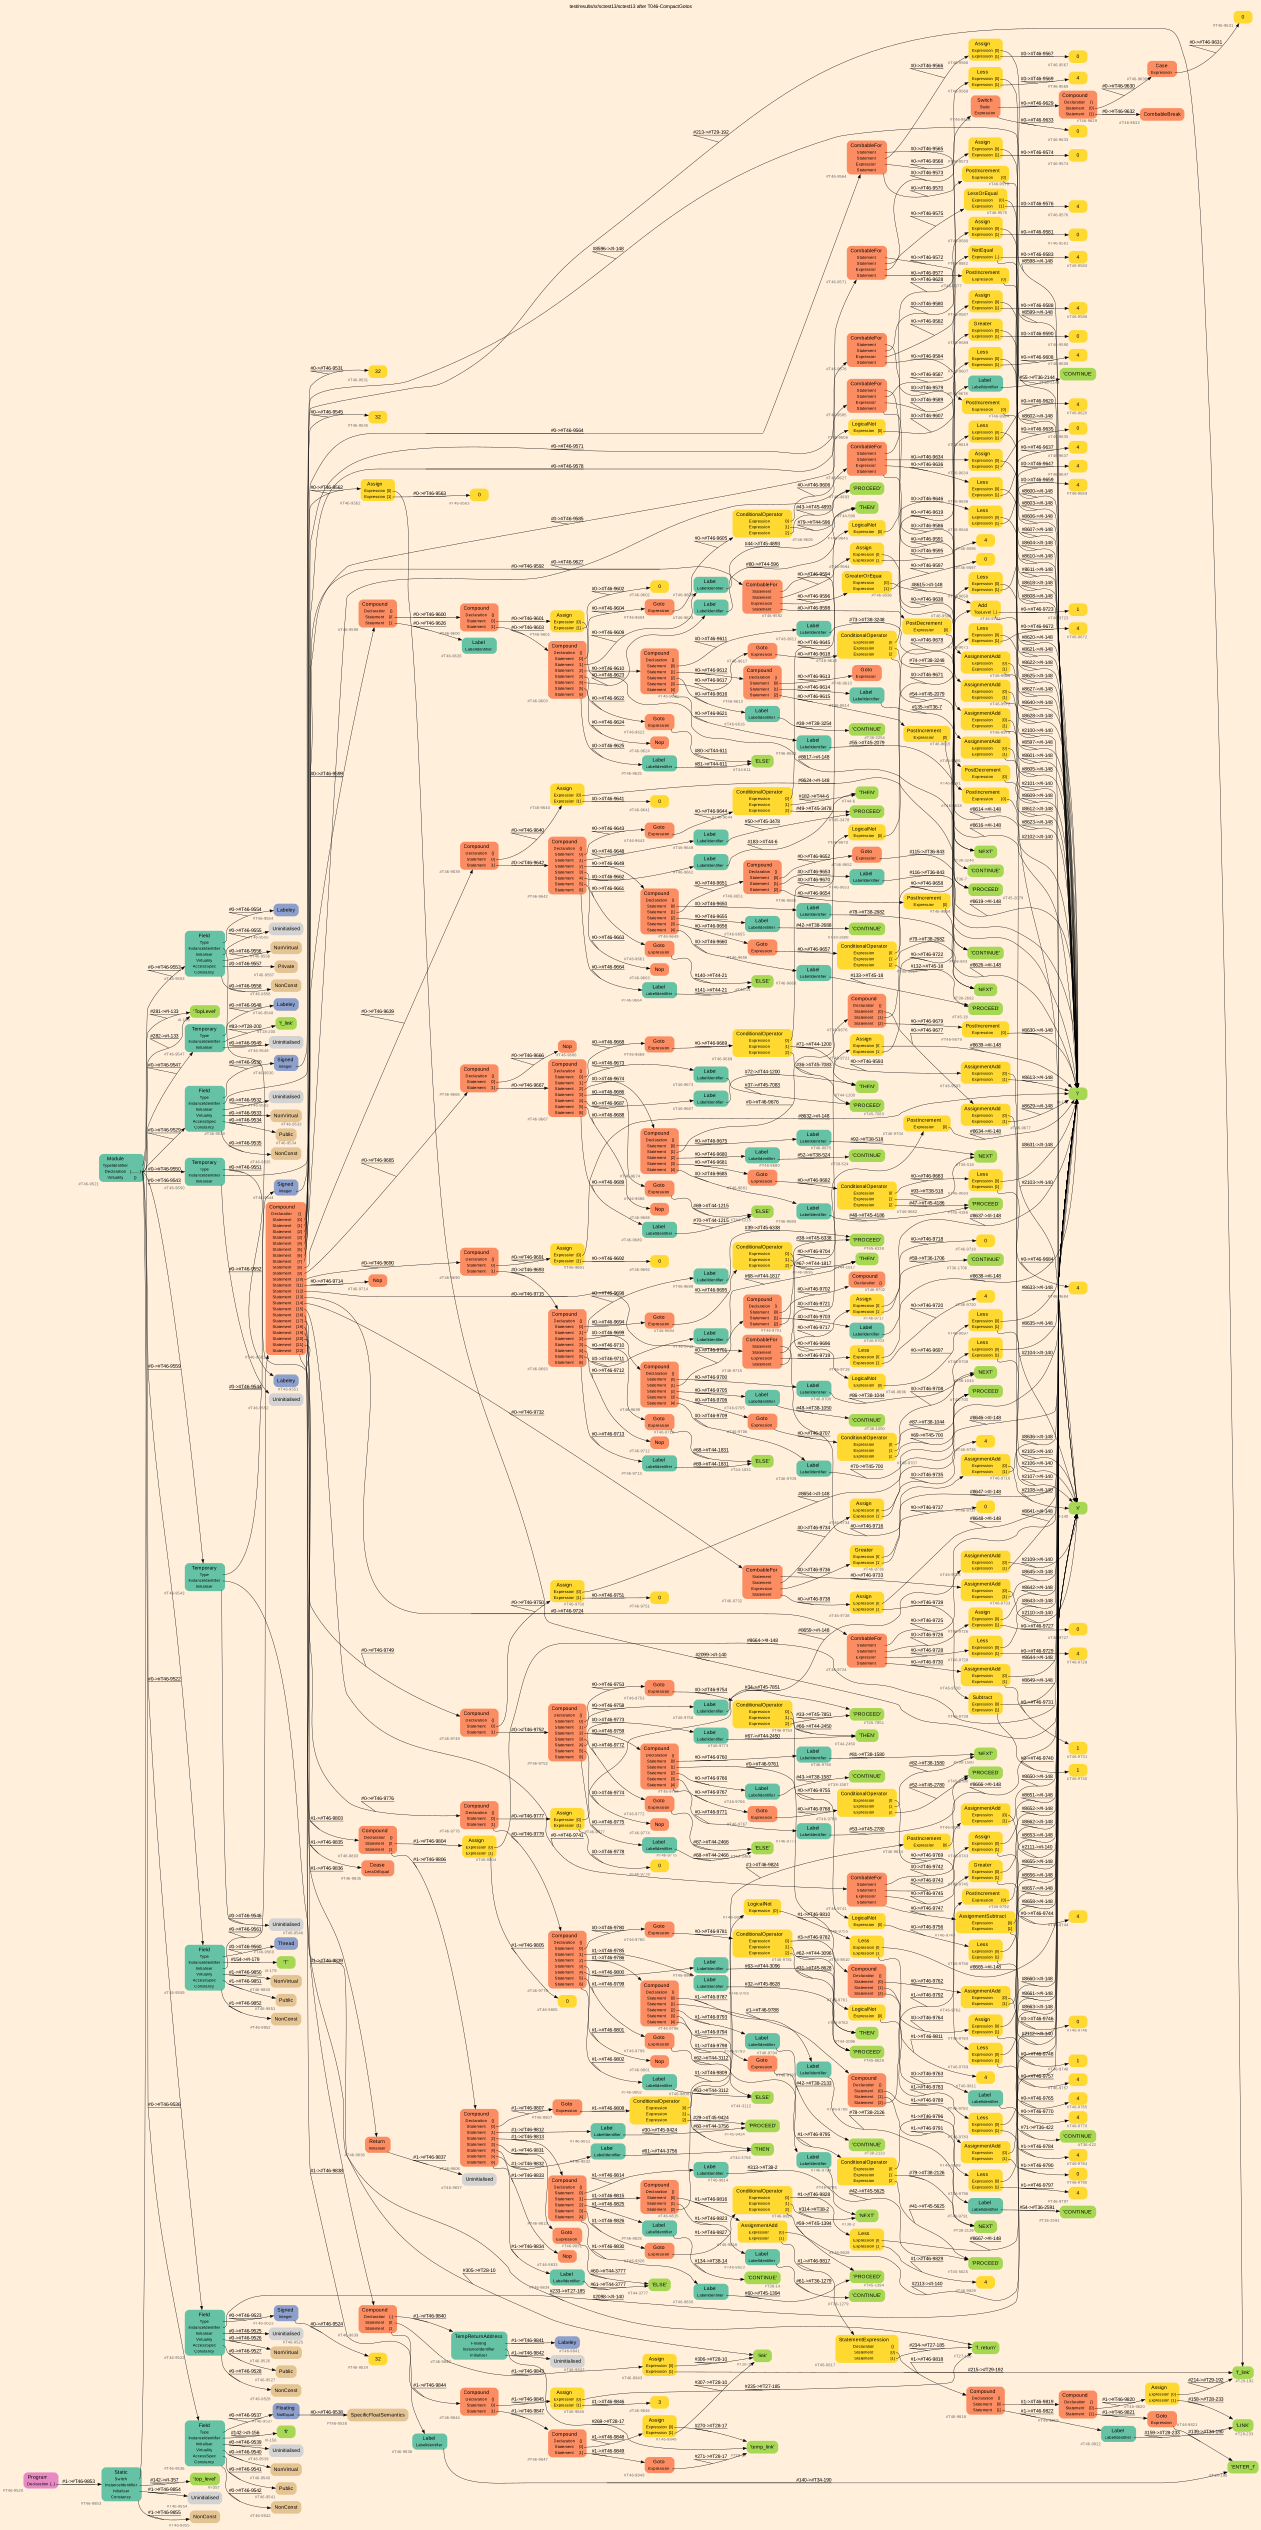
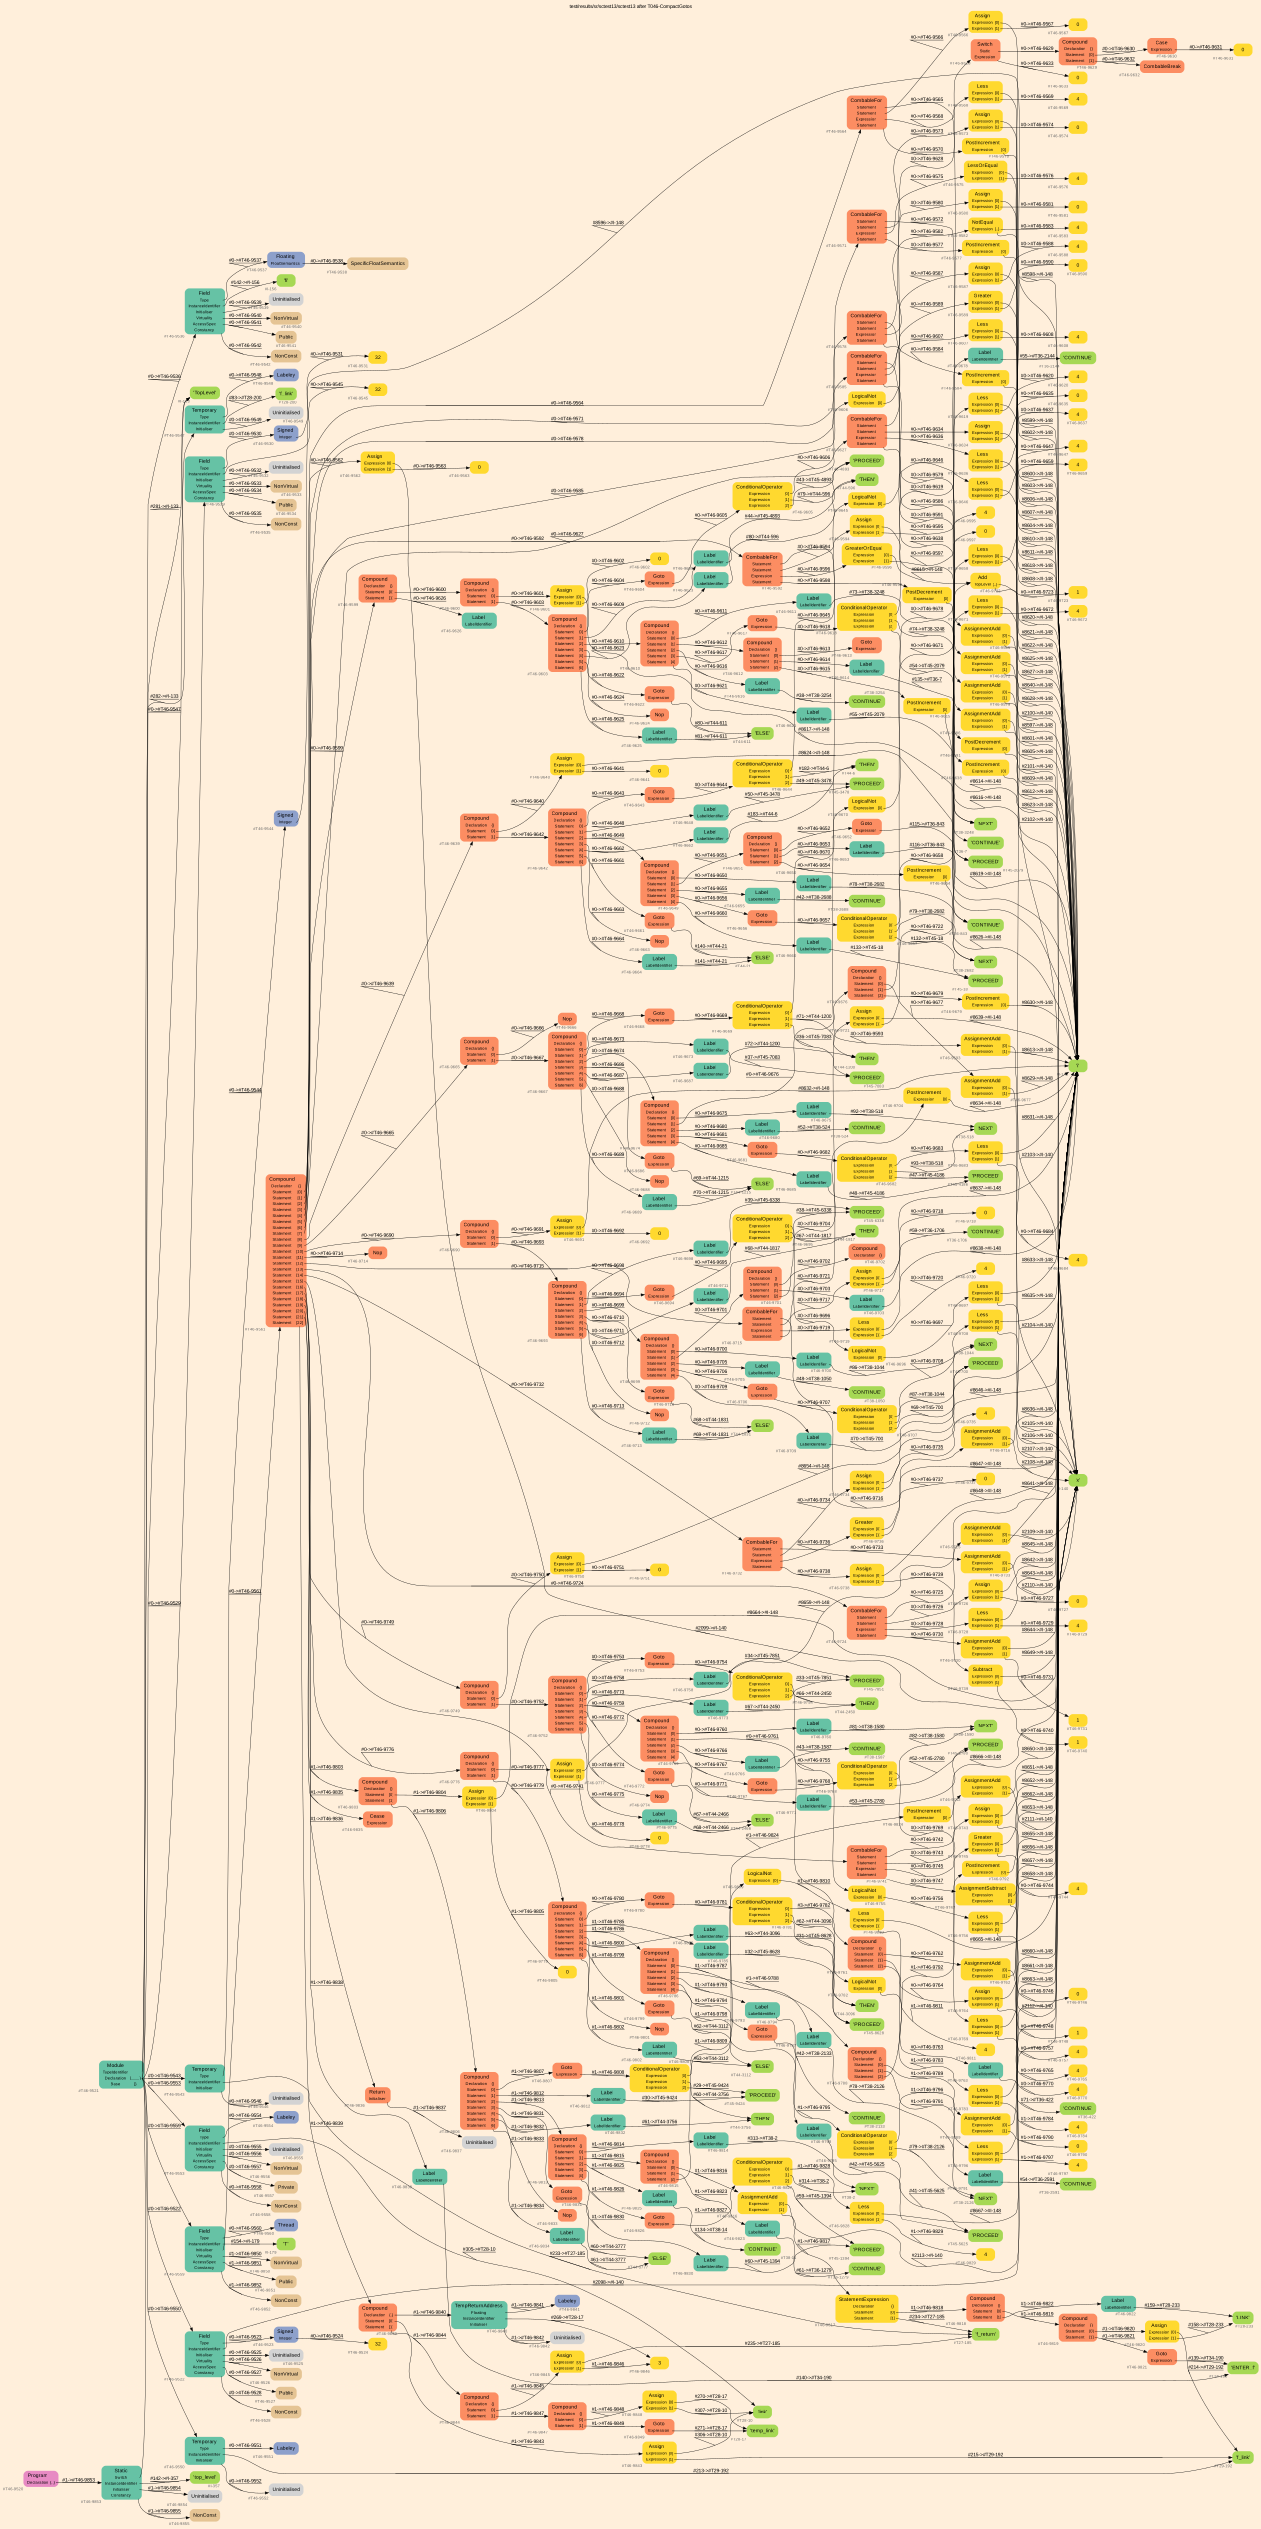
node "Module": text "Virtuality" -> "Base"
node "Cease": text "LessOrEqual" -> "Expression"
node "Floating": text "NotEqual" -> "FloatSemantics"
edge "TempReturnAddress" -> "'temp_link'": now "TempReturnAddress" -> "3"
